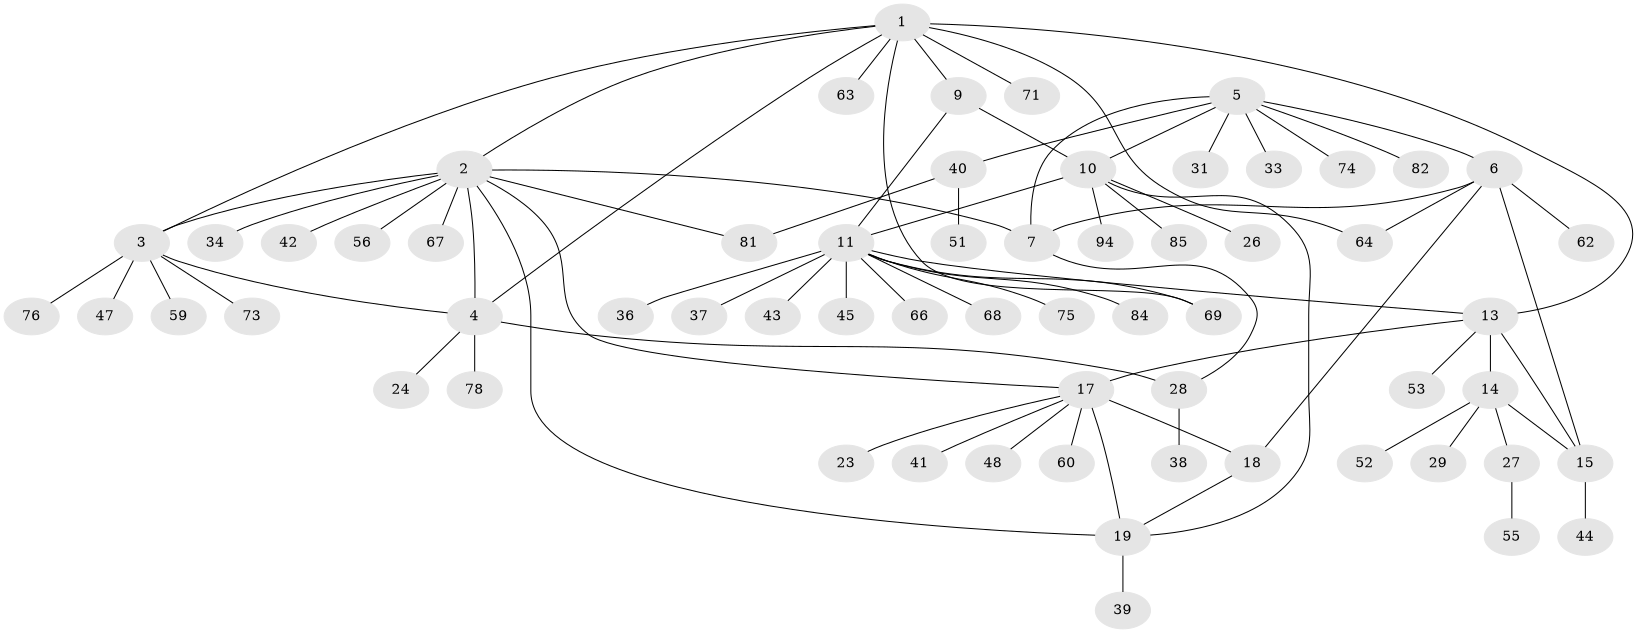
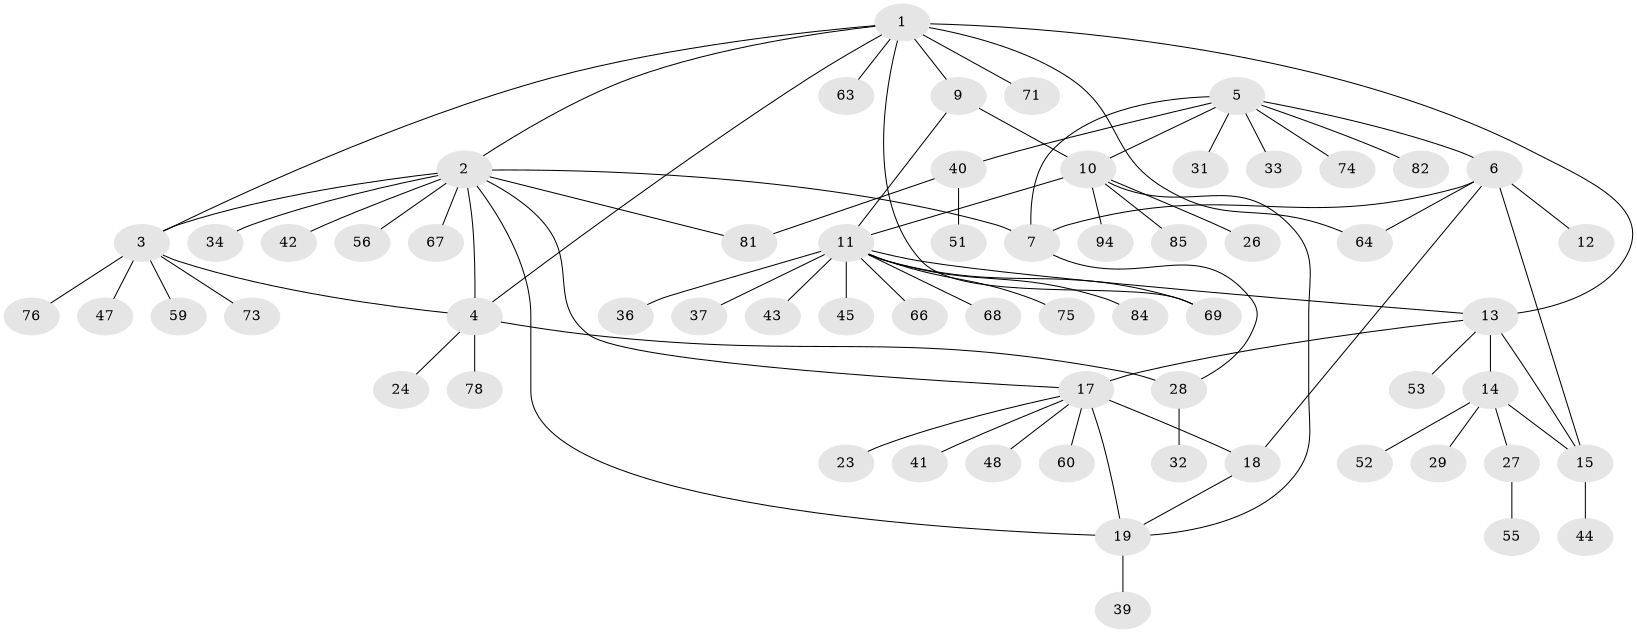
node "62": label "62" -> "12"
node "38": label "38" -> "32"
